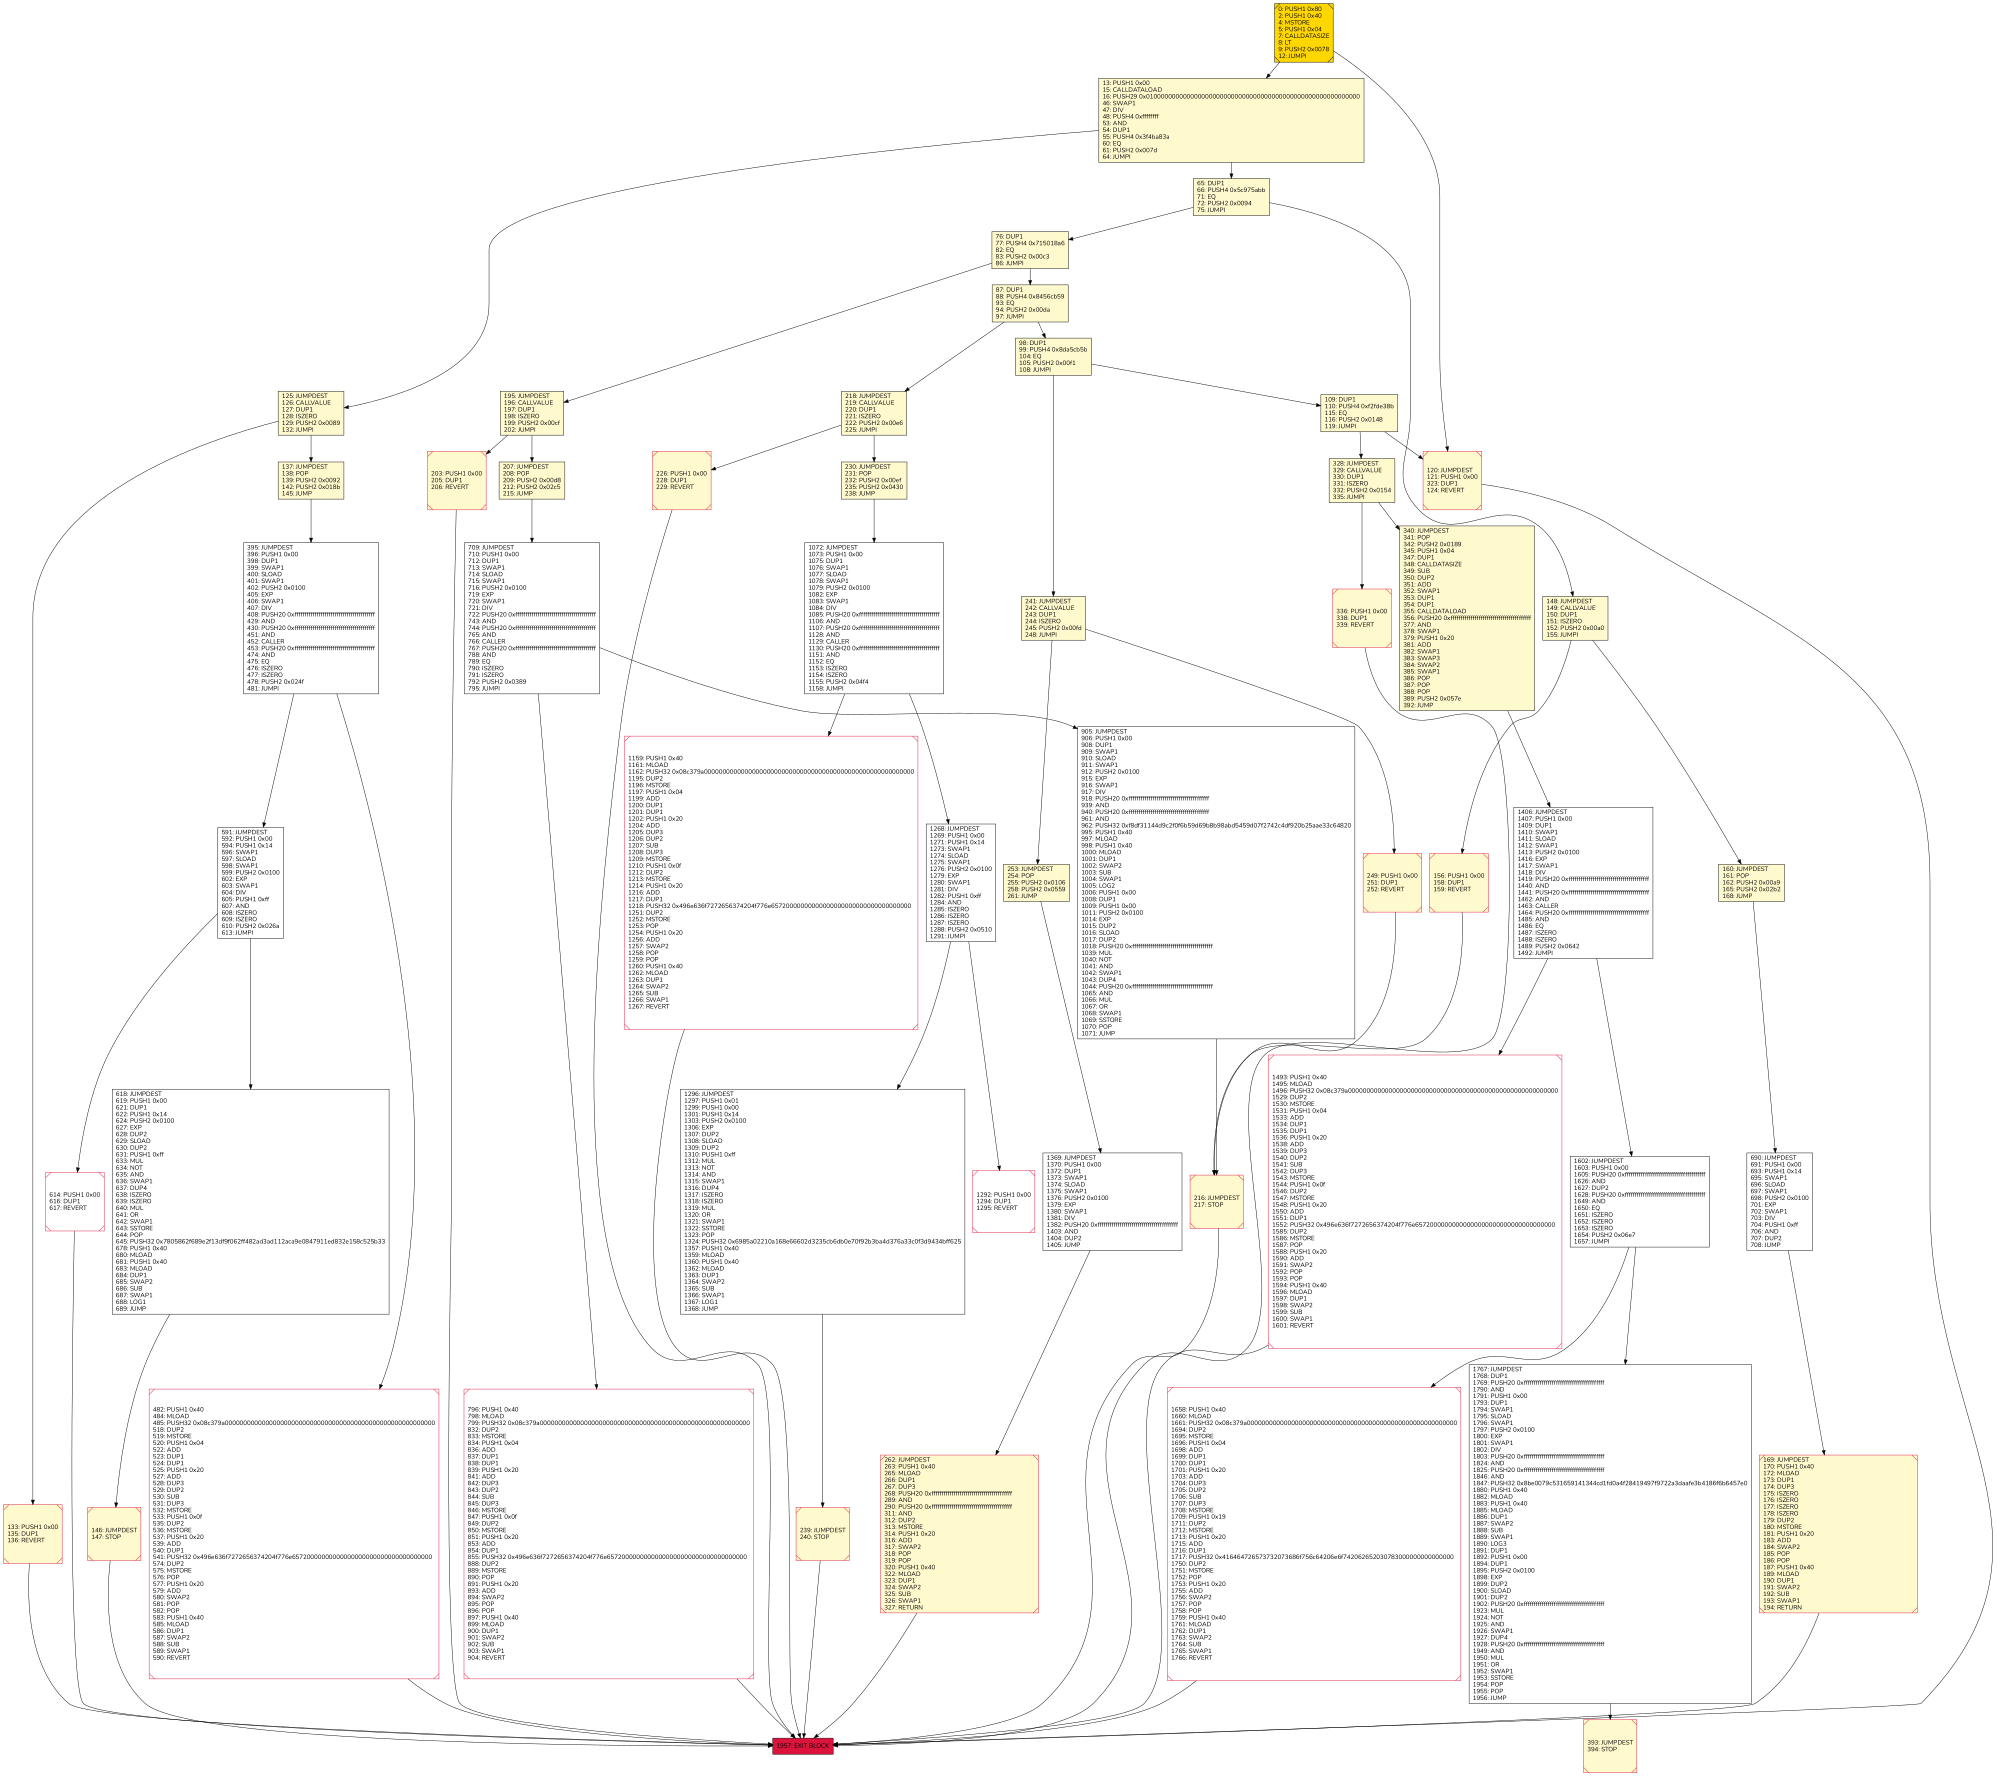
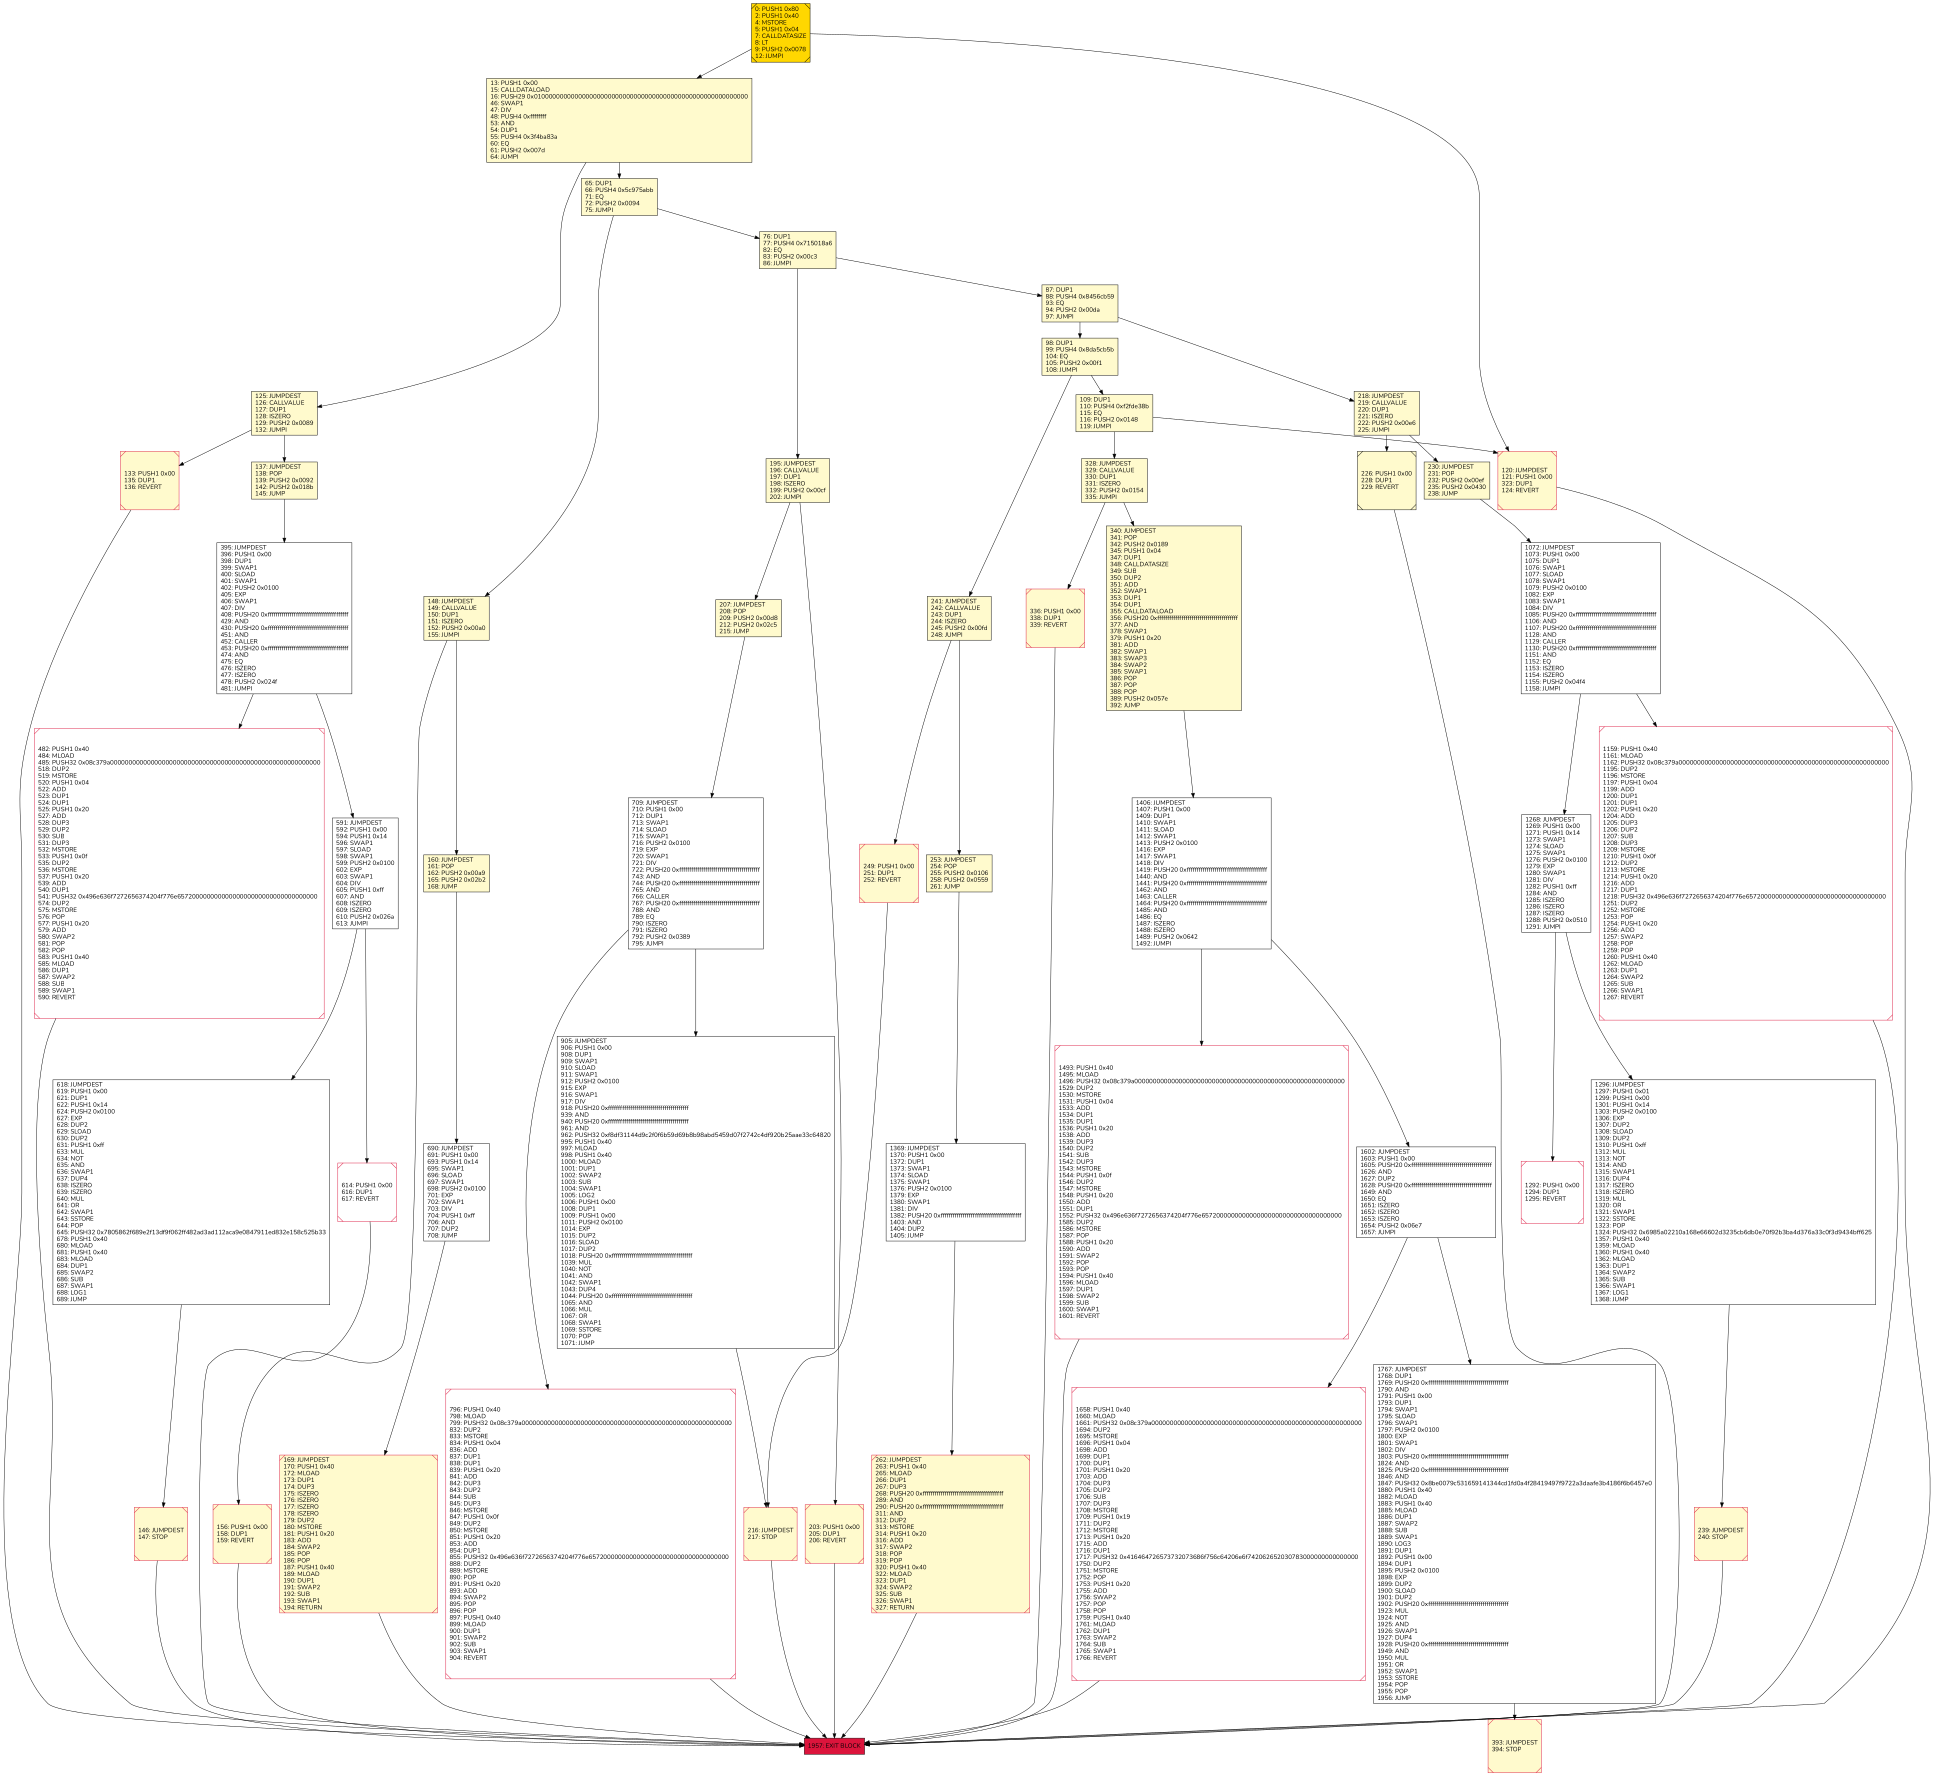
node "226: PUSH1 0x00 228: DUP1 229: REVERT": color crimson -> black
edge "156: PUSH1 0x00 158: DUP1 159: REVERT" -> "216: JUMPDEST 217: STOP": now "156: PUSH1 0x00 158: DUP1 159: REVERT" -> "1957: EXIT BLOCK"
